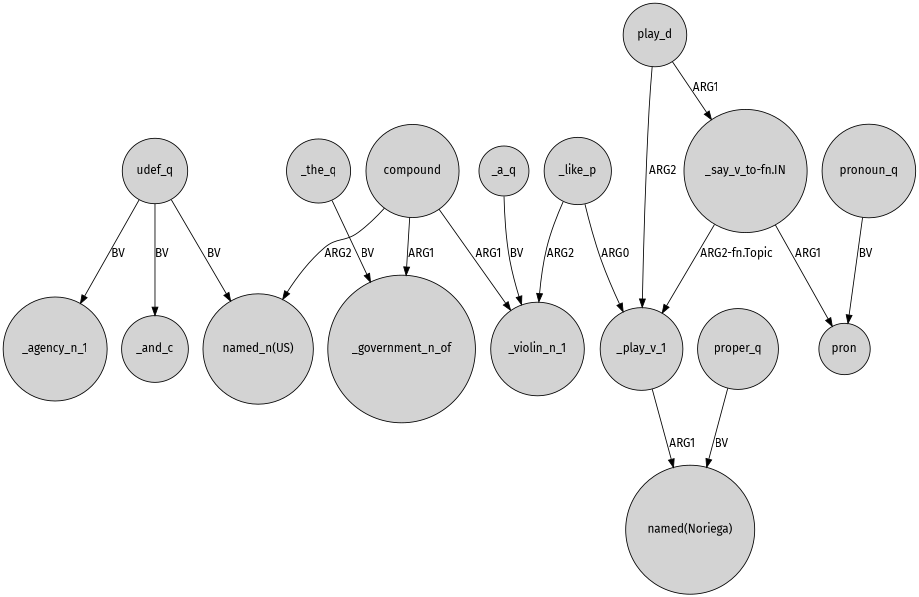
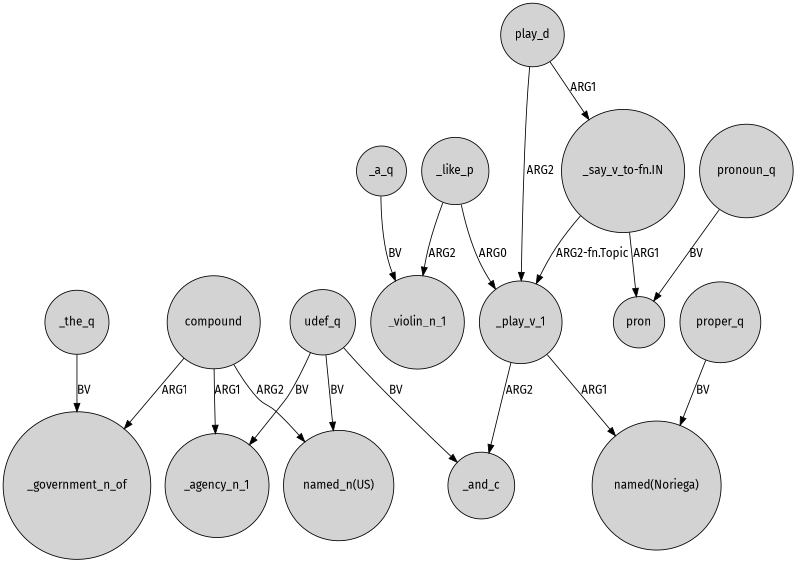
edge "compound" -> "_violin_n_1": now "compound" -> "_agency_n_1"
edge "_play_v_1" -> "_and_c": added, label "ARG2"
